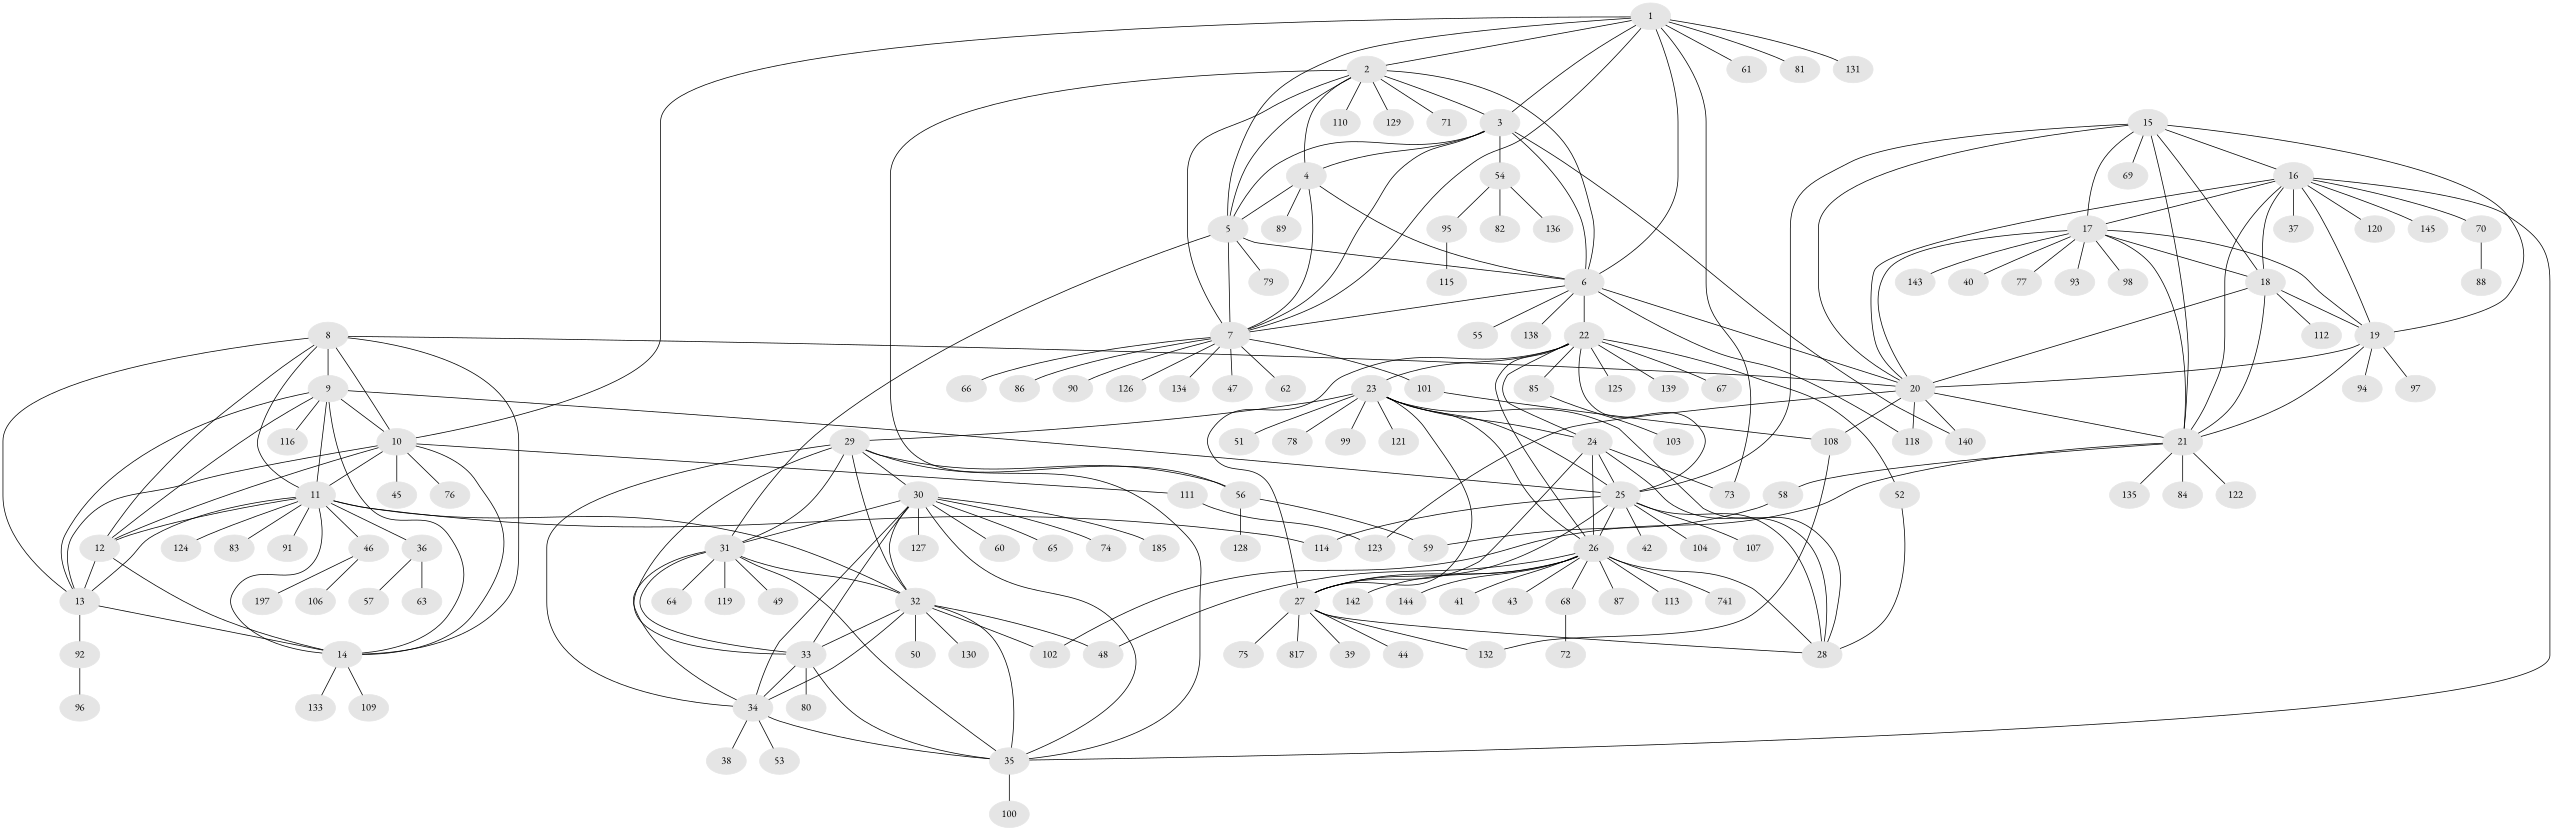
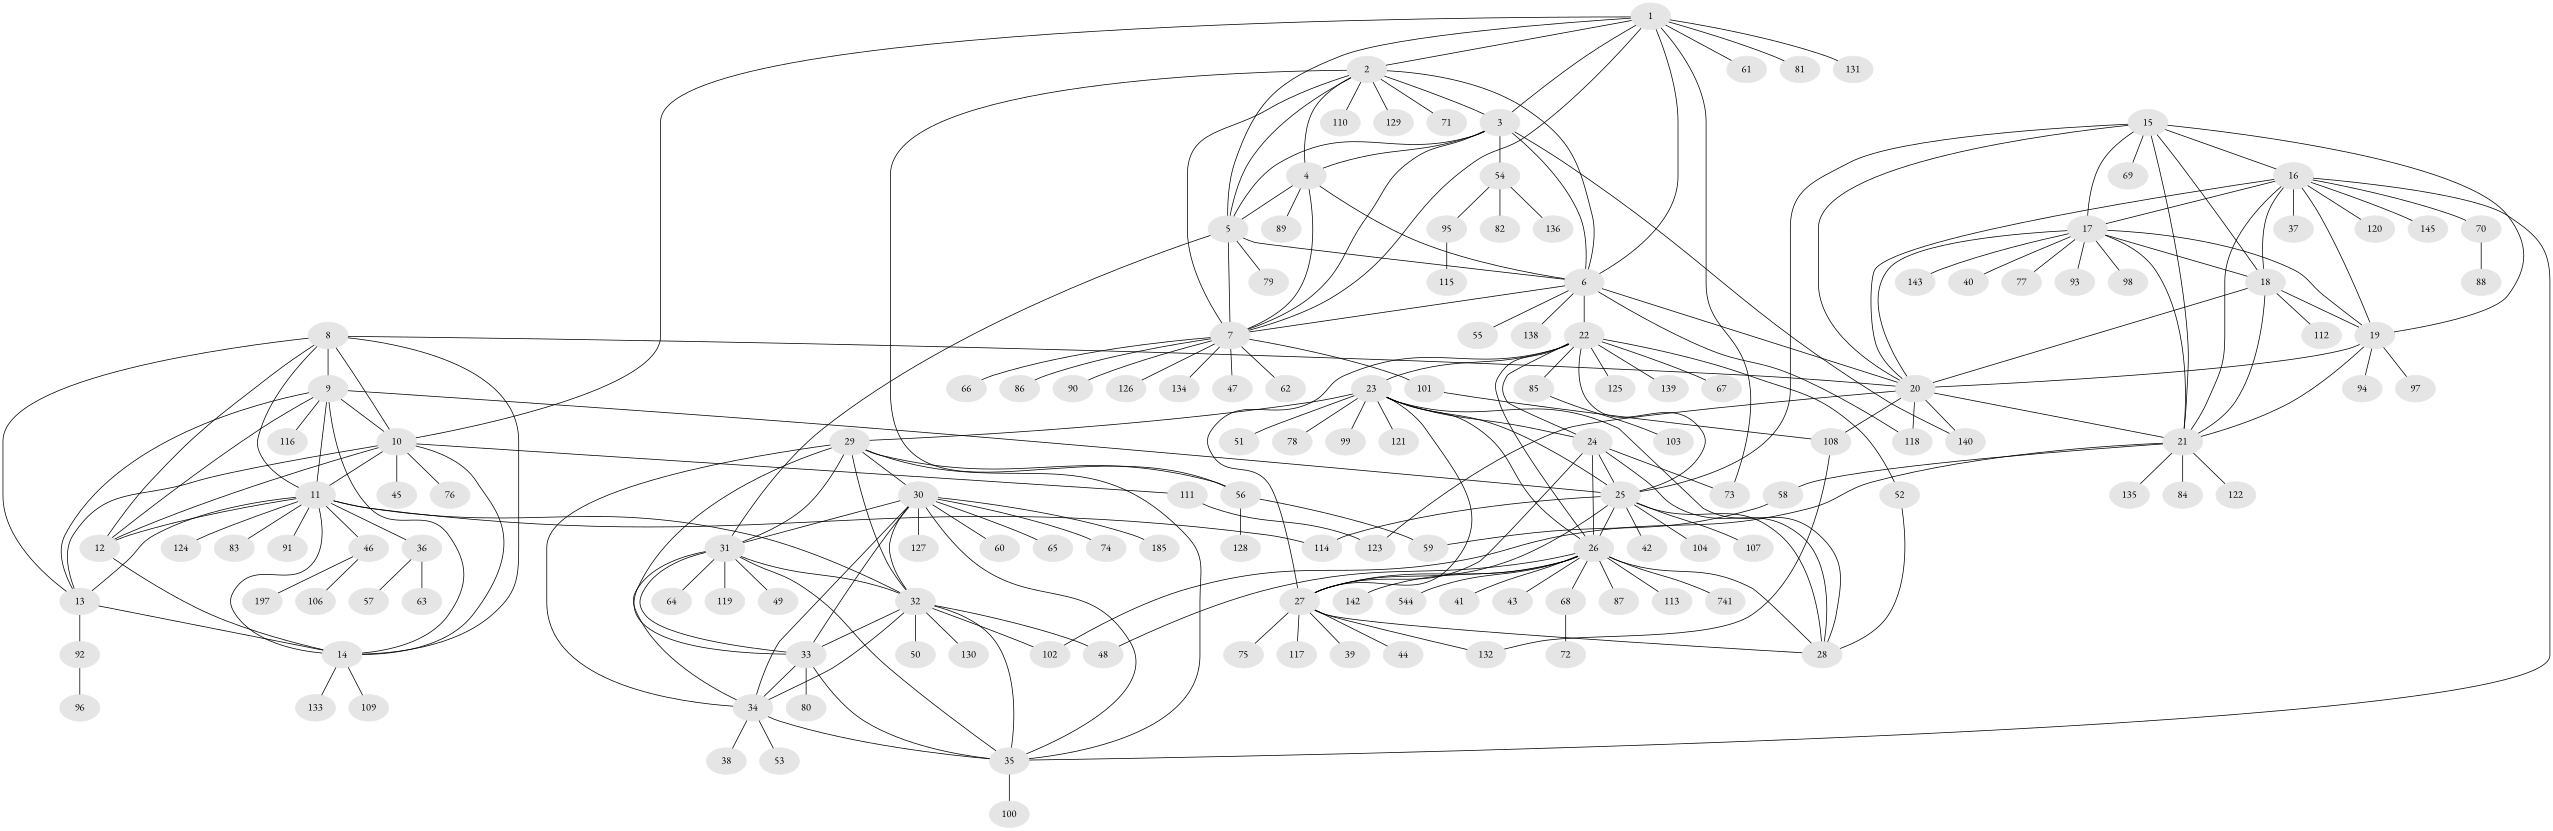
edge "12" -- "13": removed
node "144": label "144" -> "544"
node "817": label "817" -> "117"
